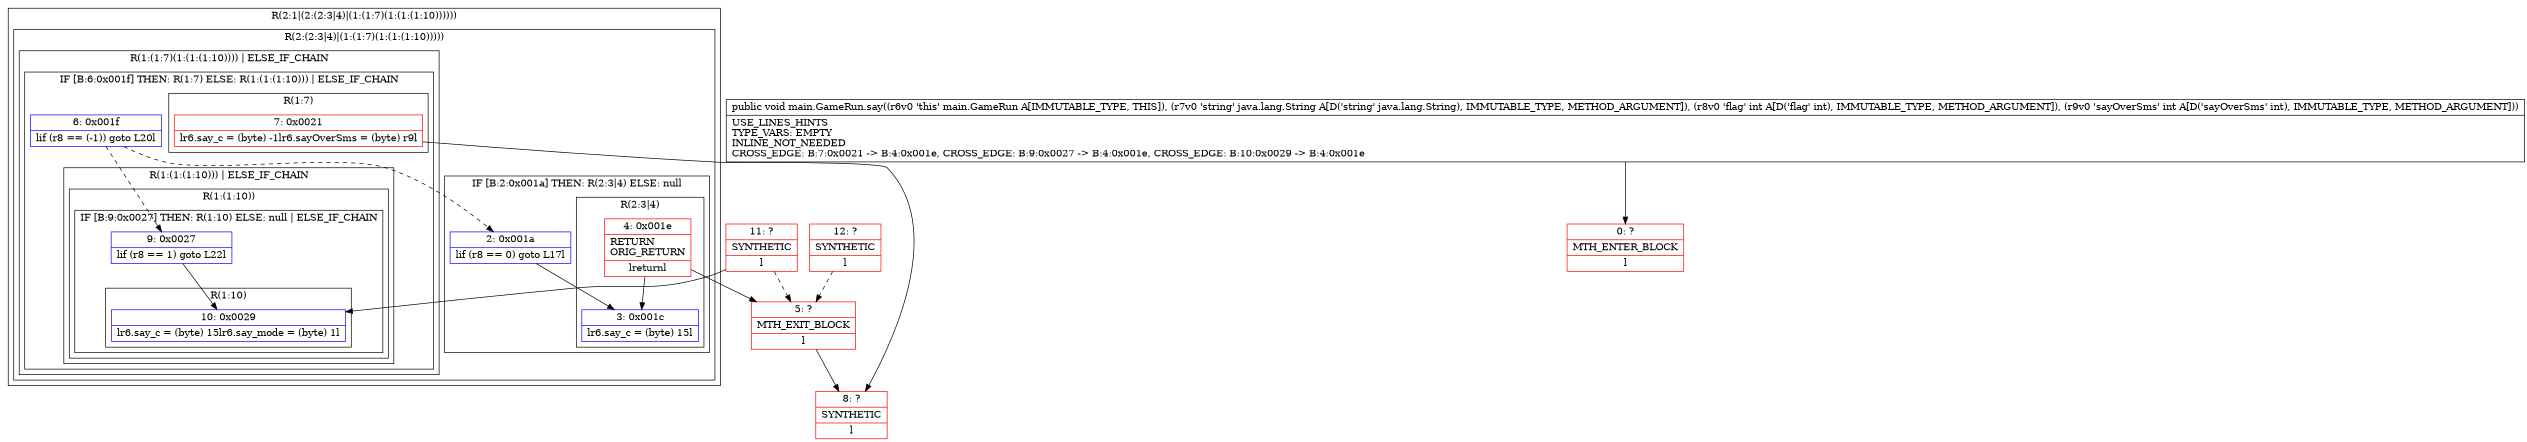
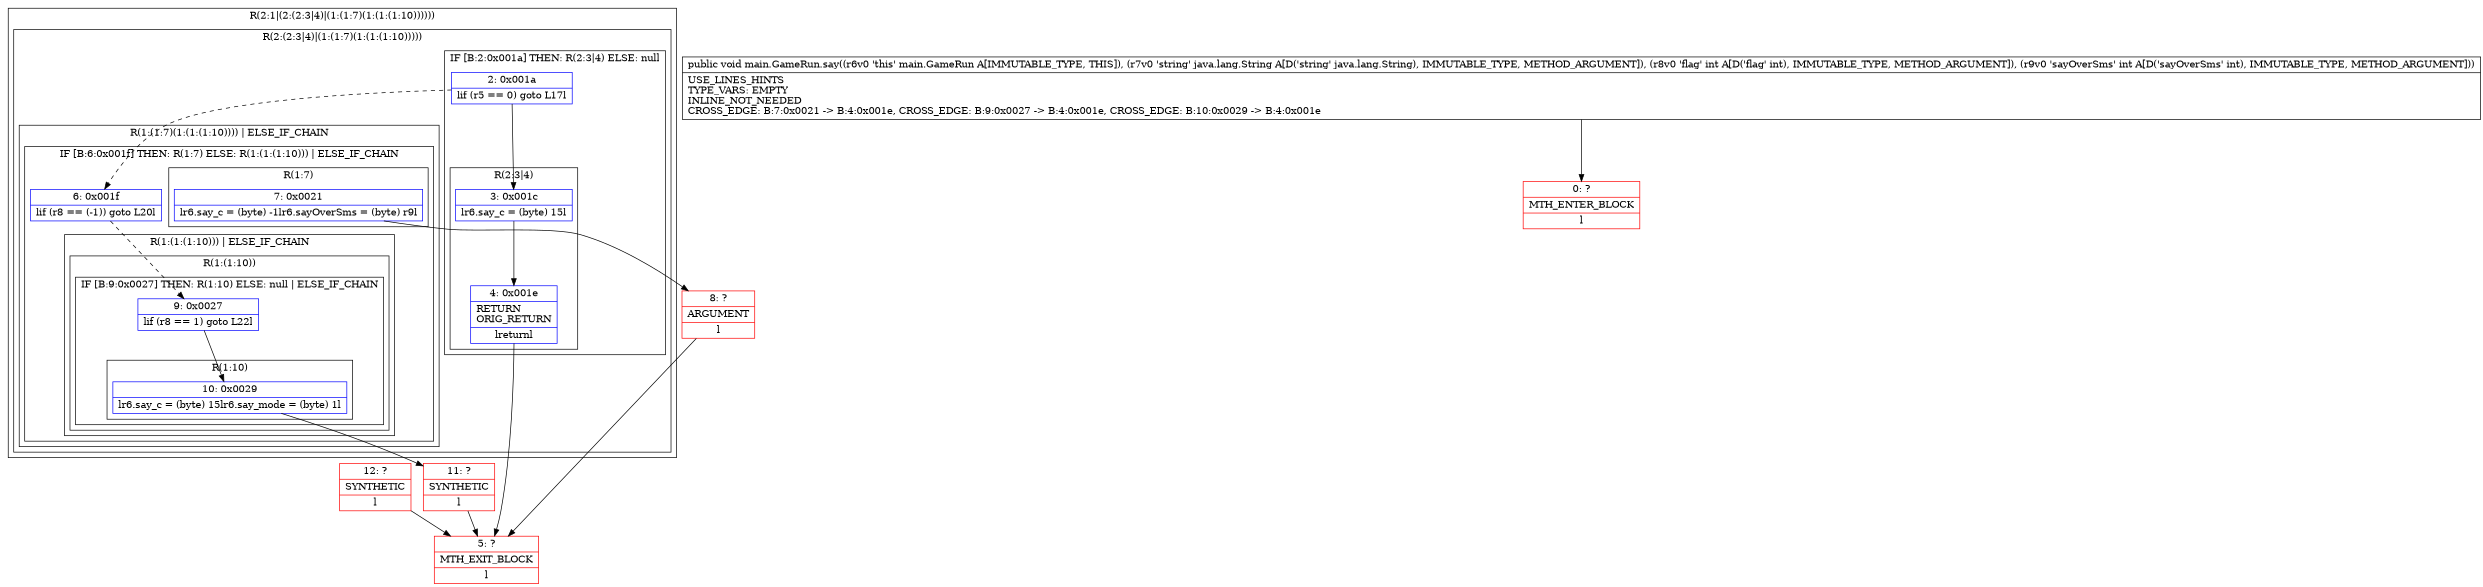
node "7: 0x0021": color red -> blue
edge "6: 0x001f" -> "2: 0x001a": reversed
node "4: 0x001e": color red -> blue
node "2: 0x001a": text "lif (r8 == 0) goto L17l" -> "lif (r5 == 0) goto L17l"
edge "11: ?" -> "5: ?": style dashed -> solid
edge "12: ?" -> "5: ?": style dashed -> solid
edge "11: ?" -> "10: 0x0029": reversed
edge "4: 0x001e" -> "3: 0x001c": reversed
edge "5: ?" -> "8: ?": reversed
node "8: ?": text "SYNTHETIC" -> "ARGUMENT"
